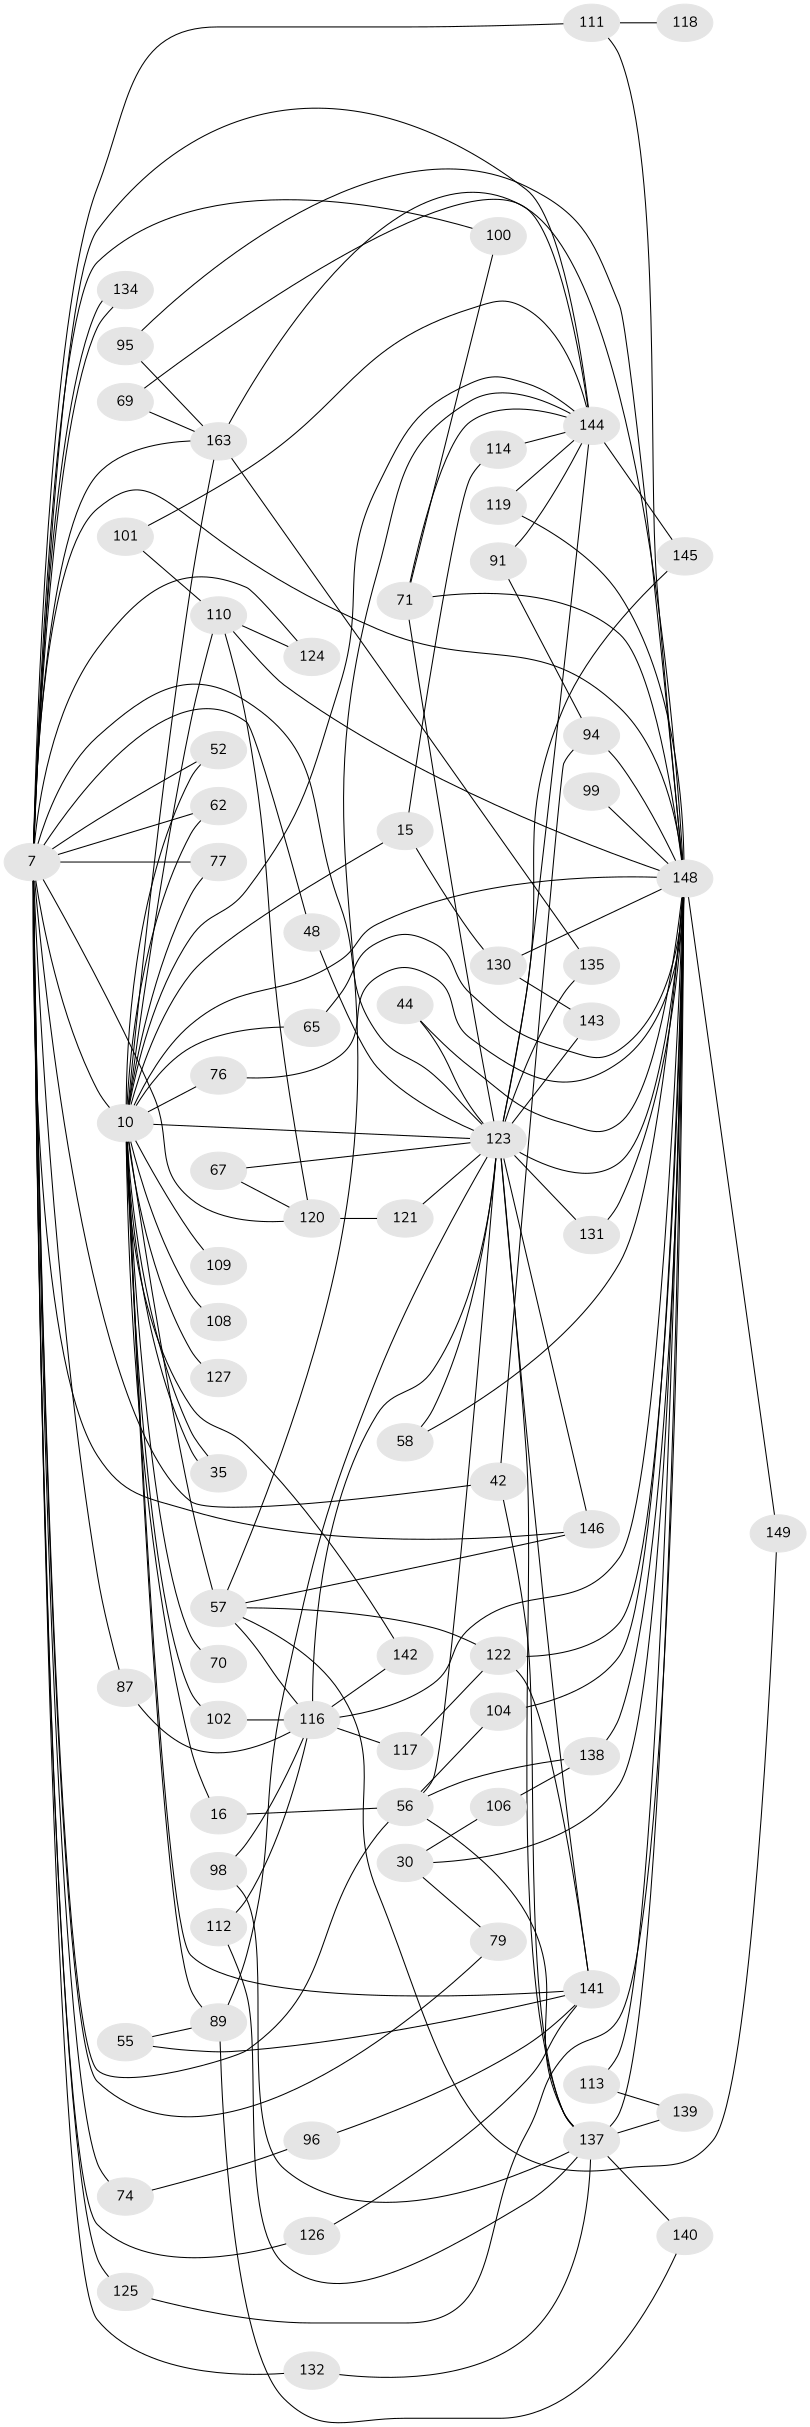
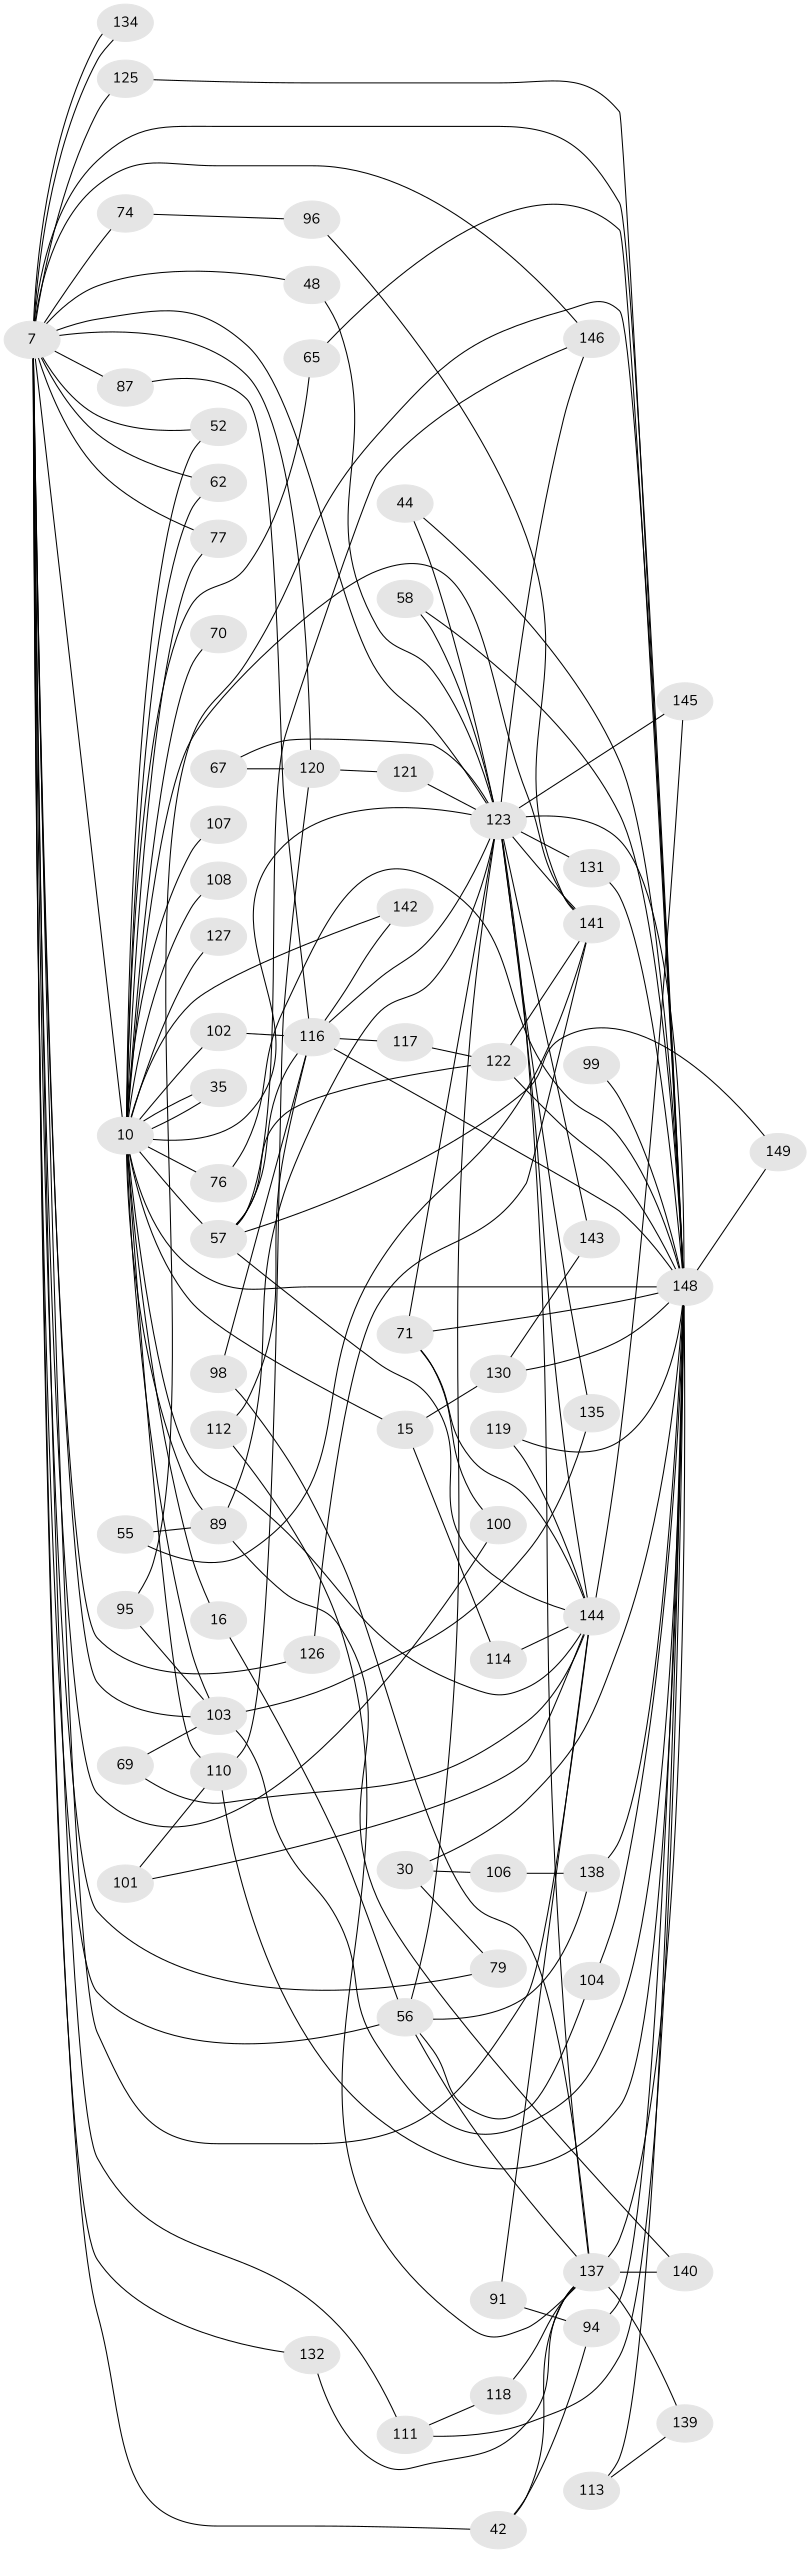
node "163": label "163" -> "103"
node "124": removed
node "109": label "109" -> "107"
edge "137" -- "118": added
